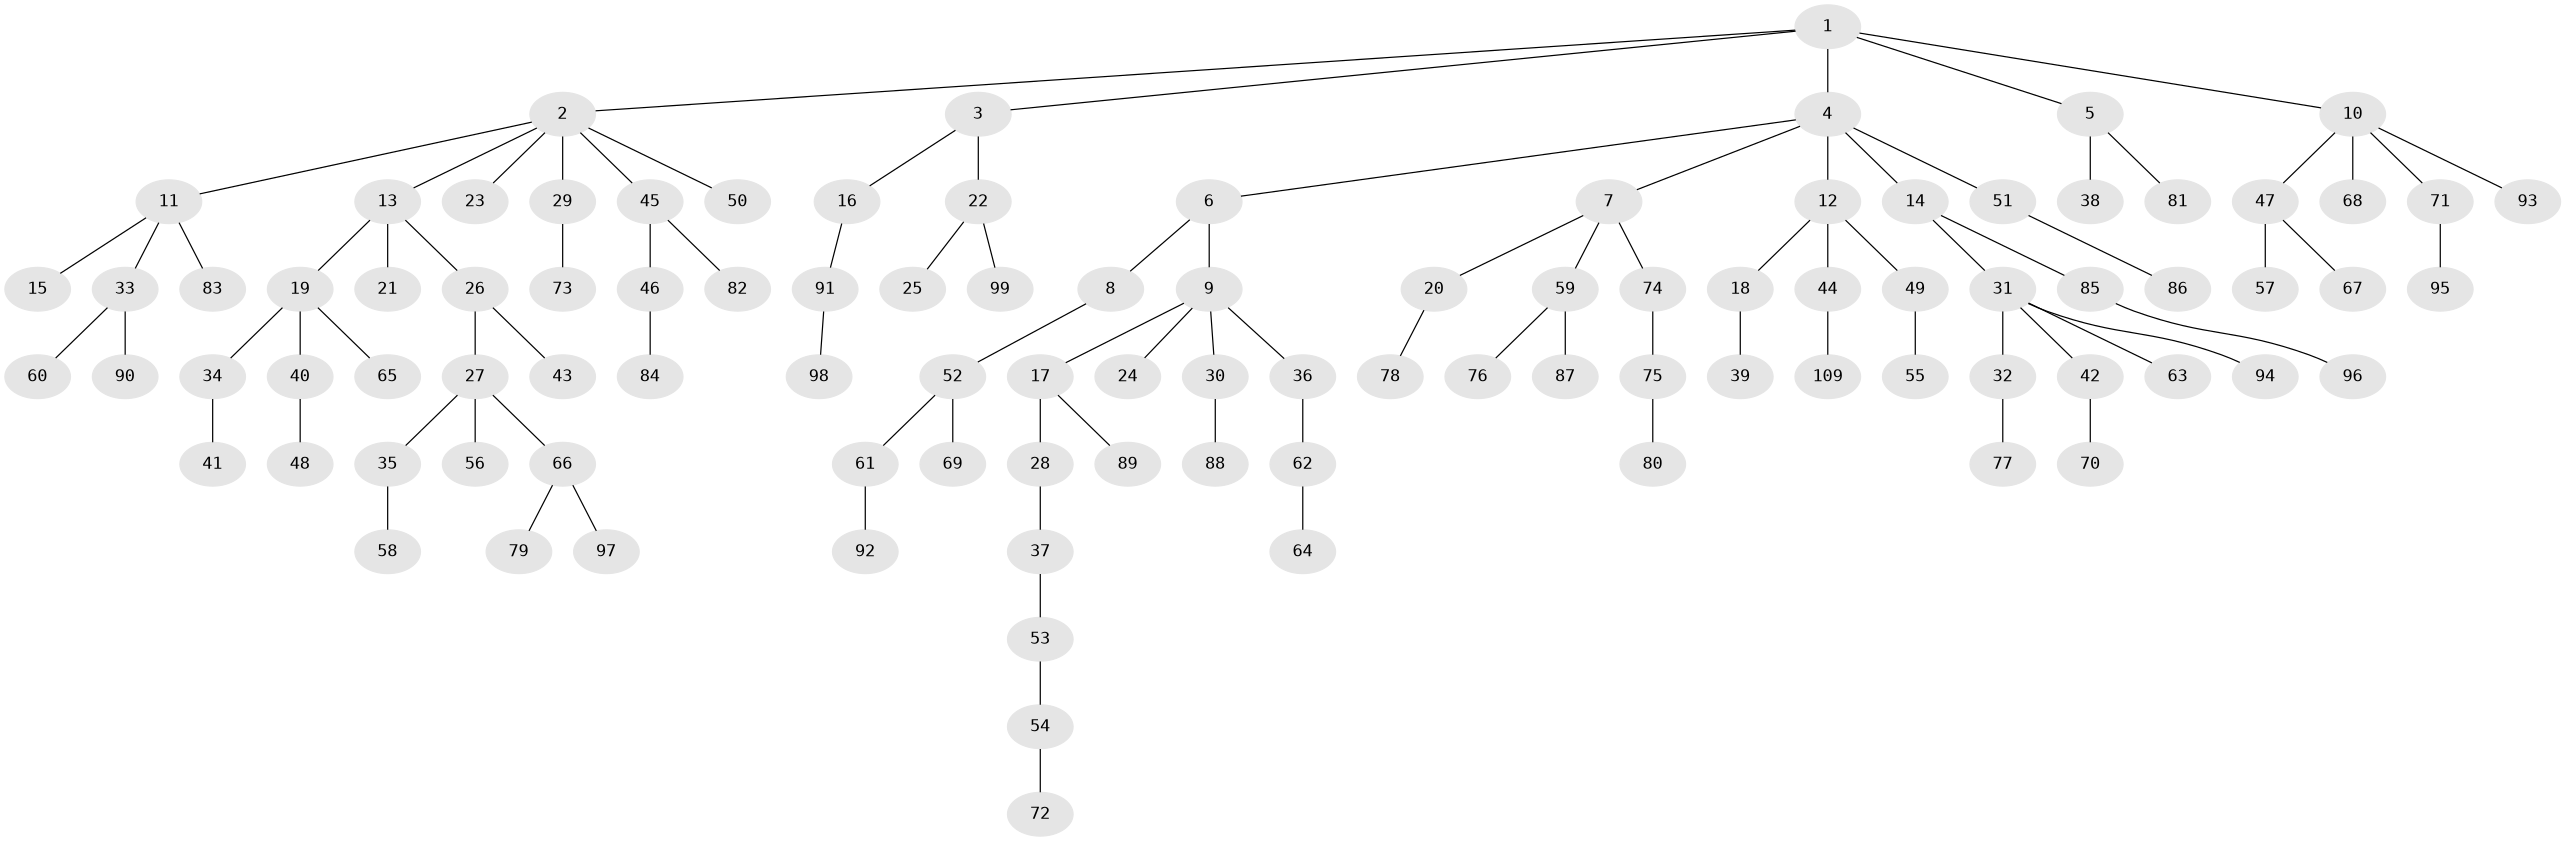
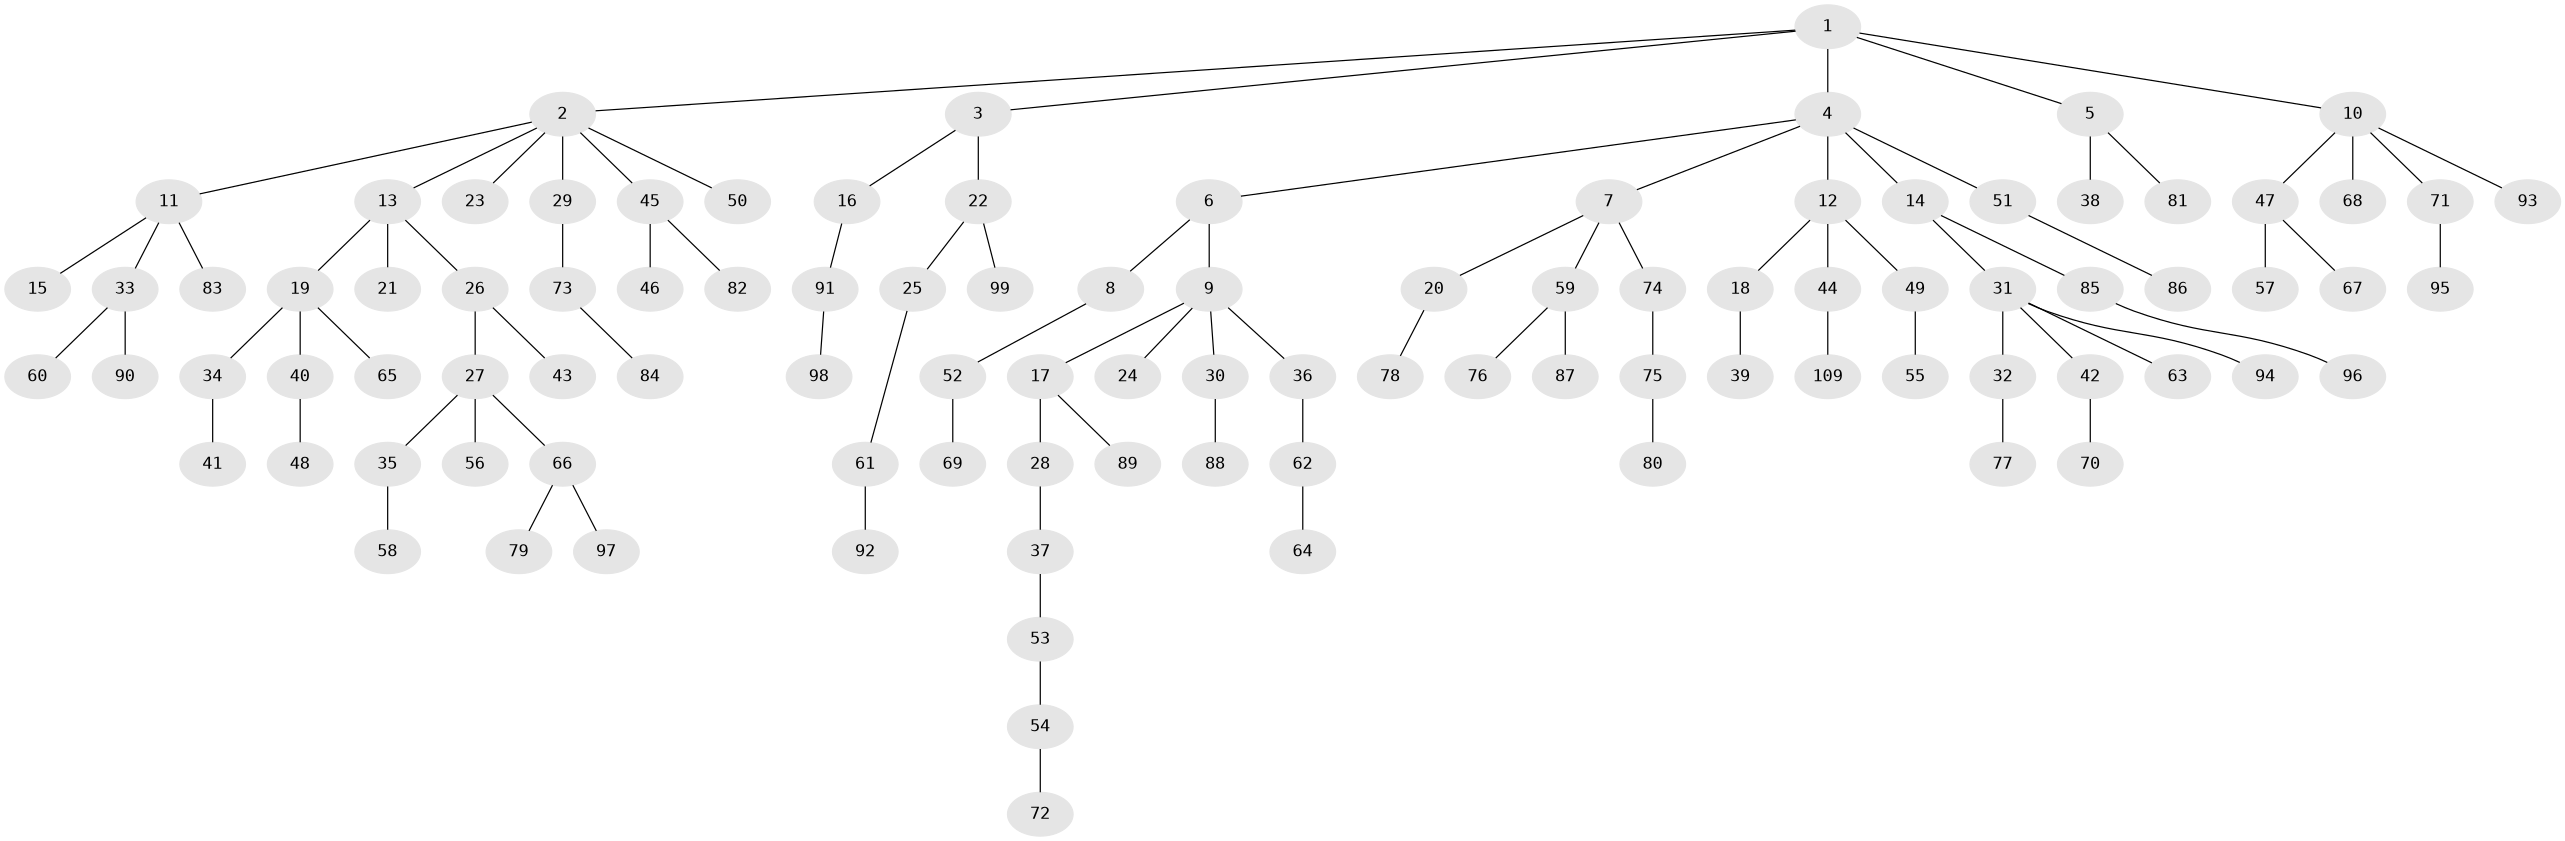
edge "46" -- "84": now "73" -- "84"
edge "52" -- "61": now "25" -- "61"
